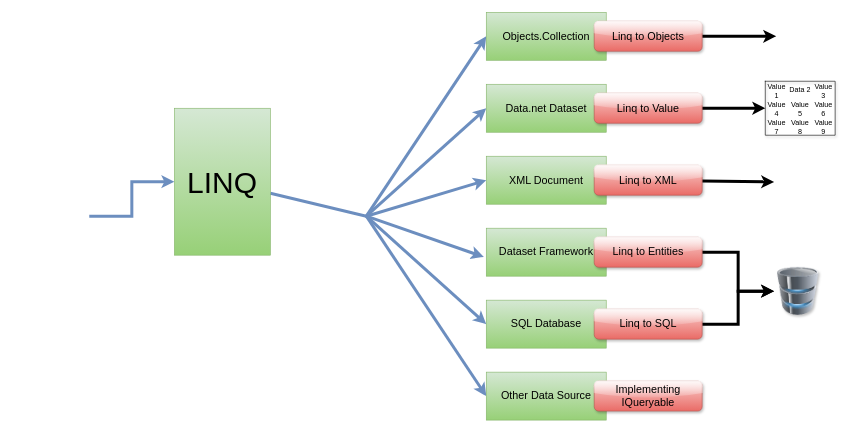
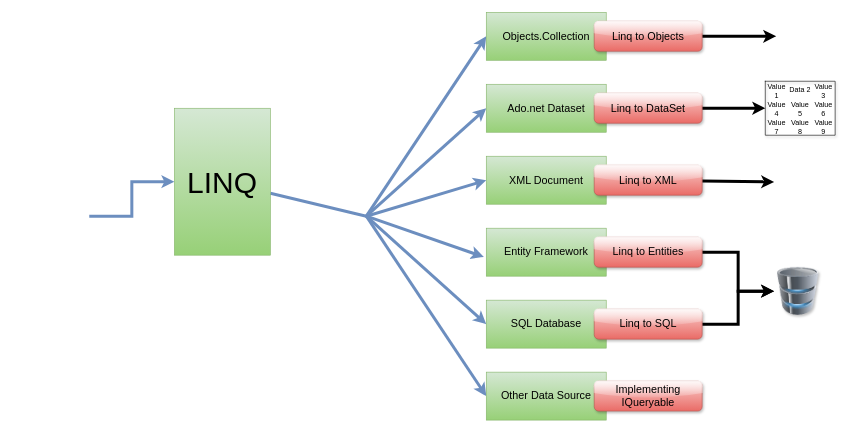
node "Data.net Dataset": label "Data.net Dataset" -> "Ado.net Dataset"
node "Linq to Value": label "Linq to Value" -> "Linq to DataSet"
node "Dataset Framework": label "Dataset Framework" -> "Entity Framework"
